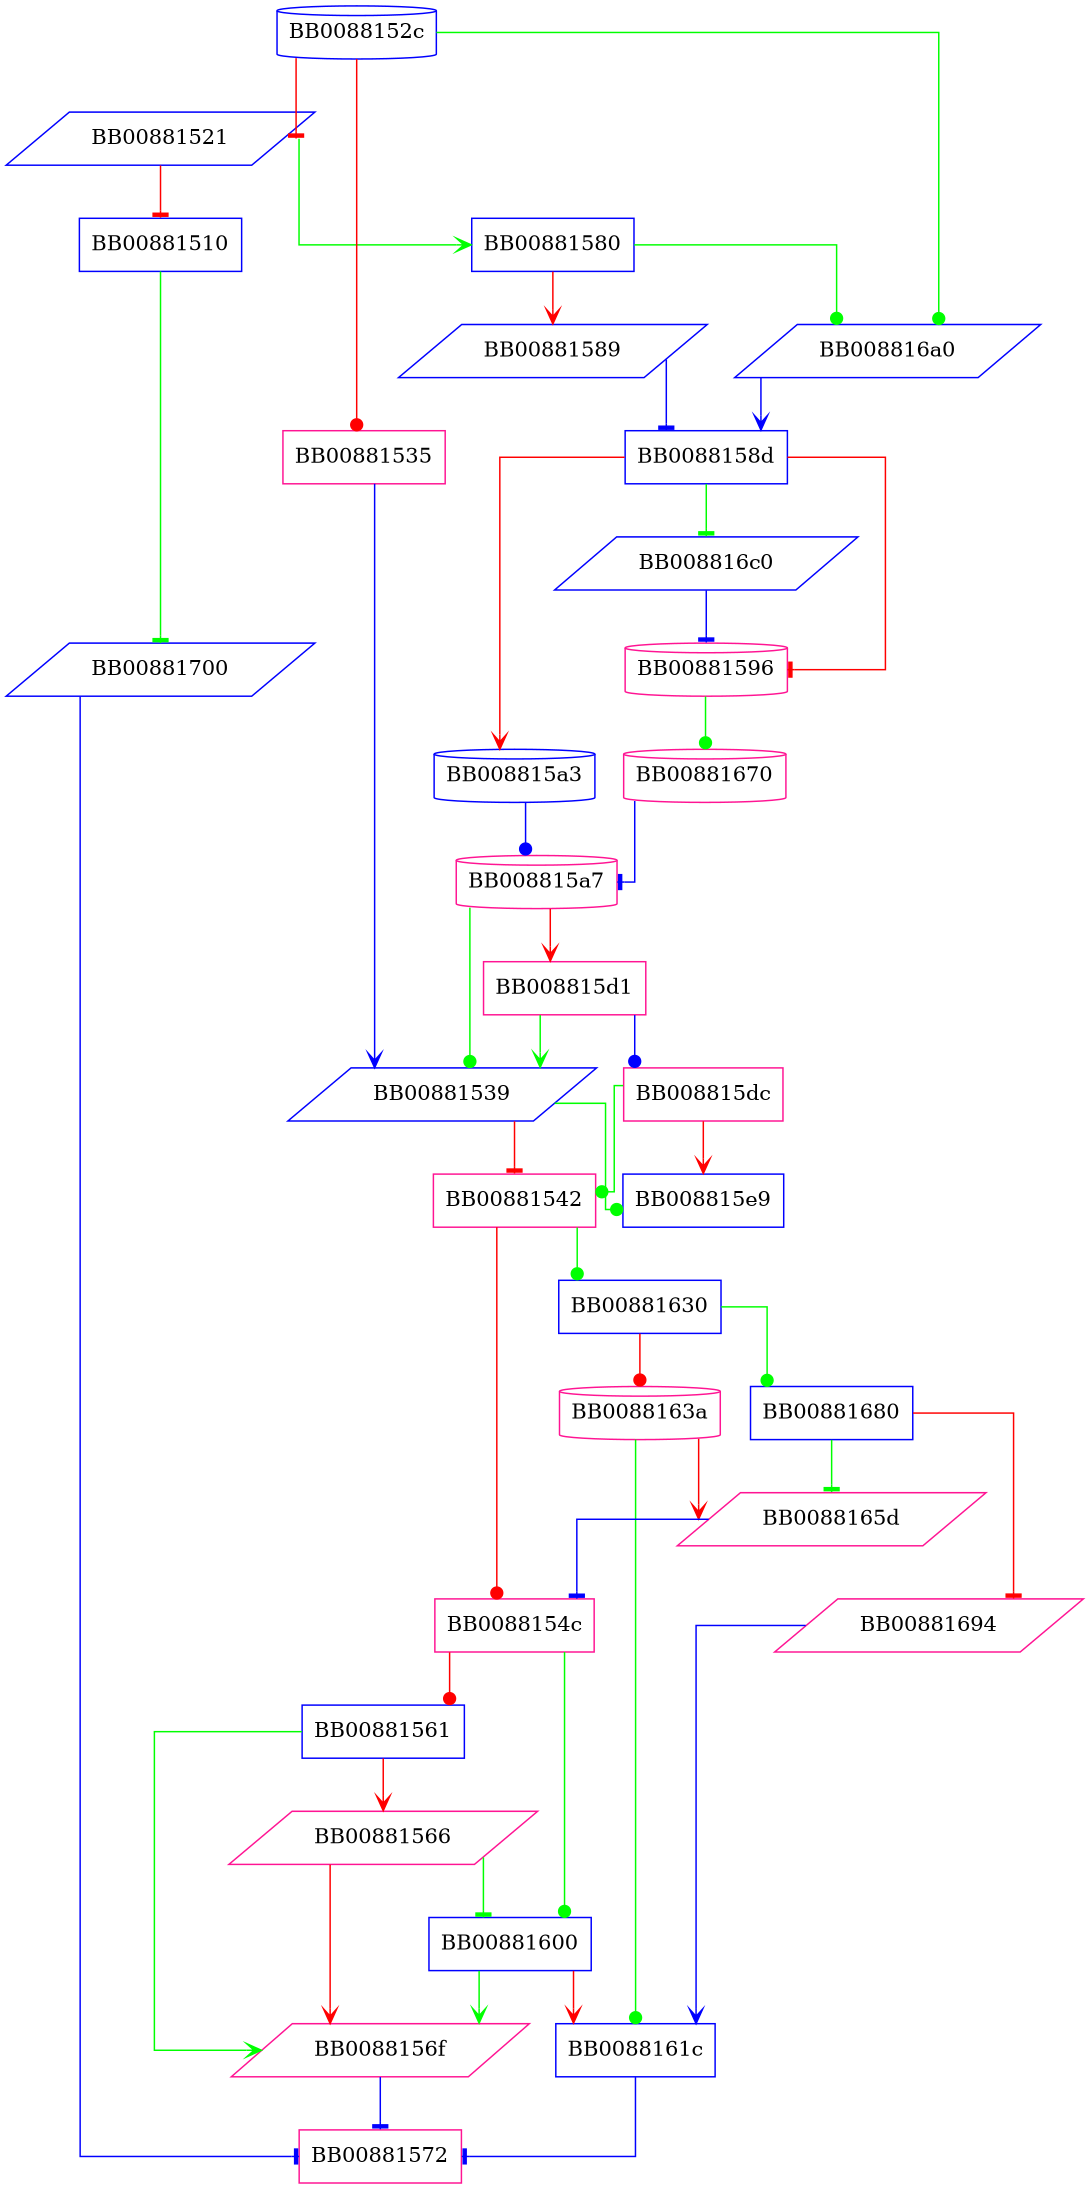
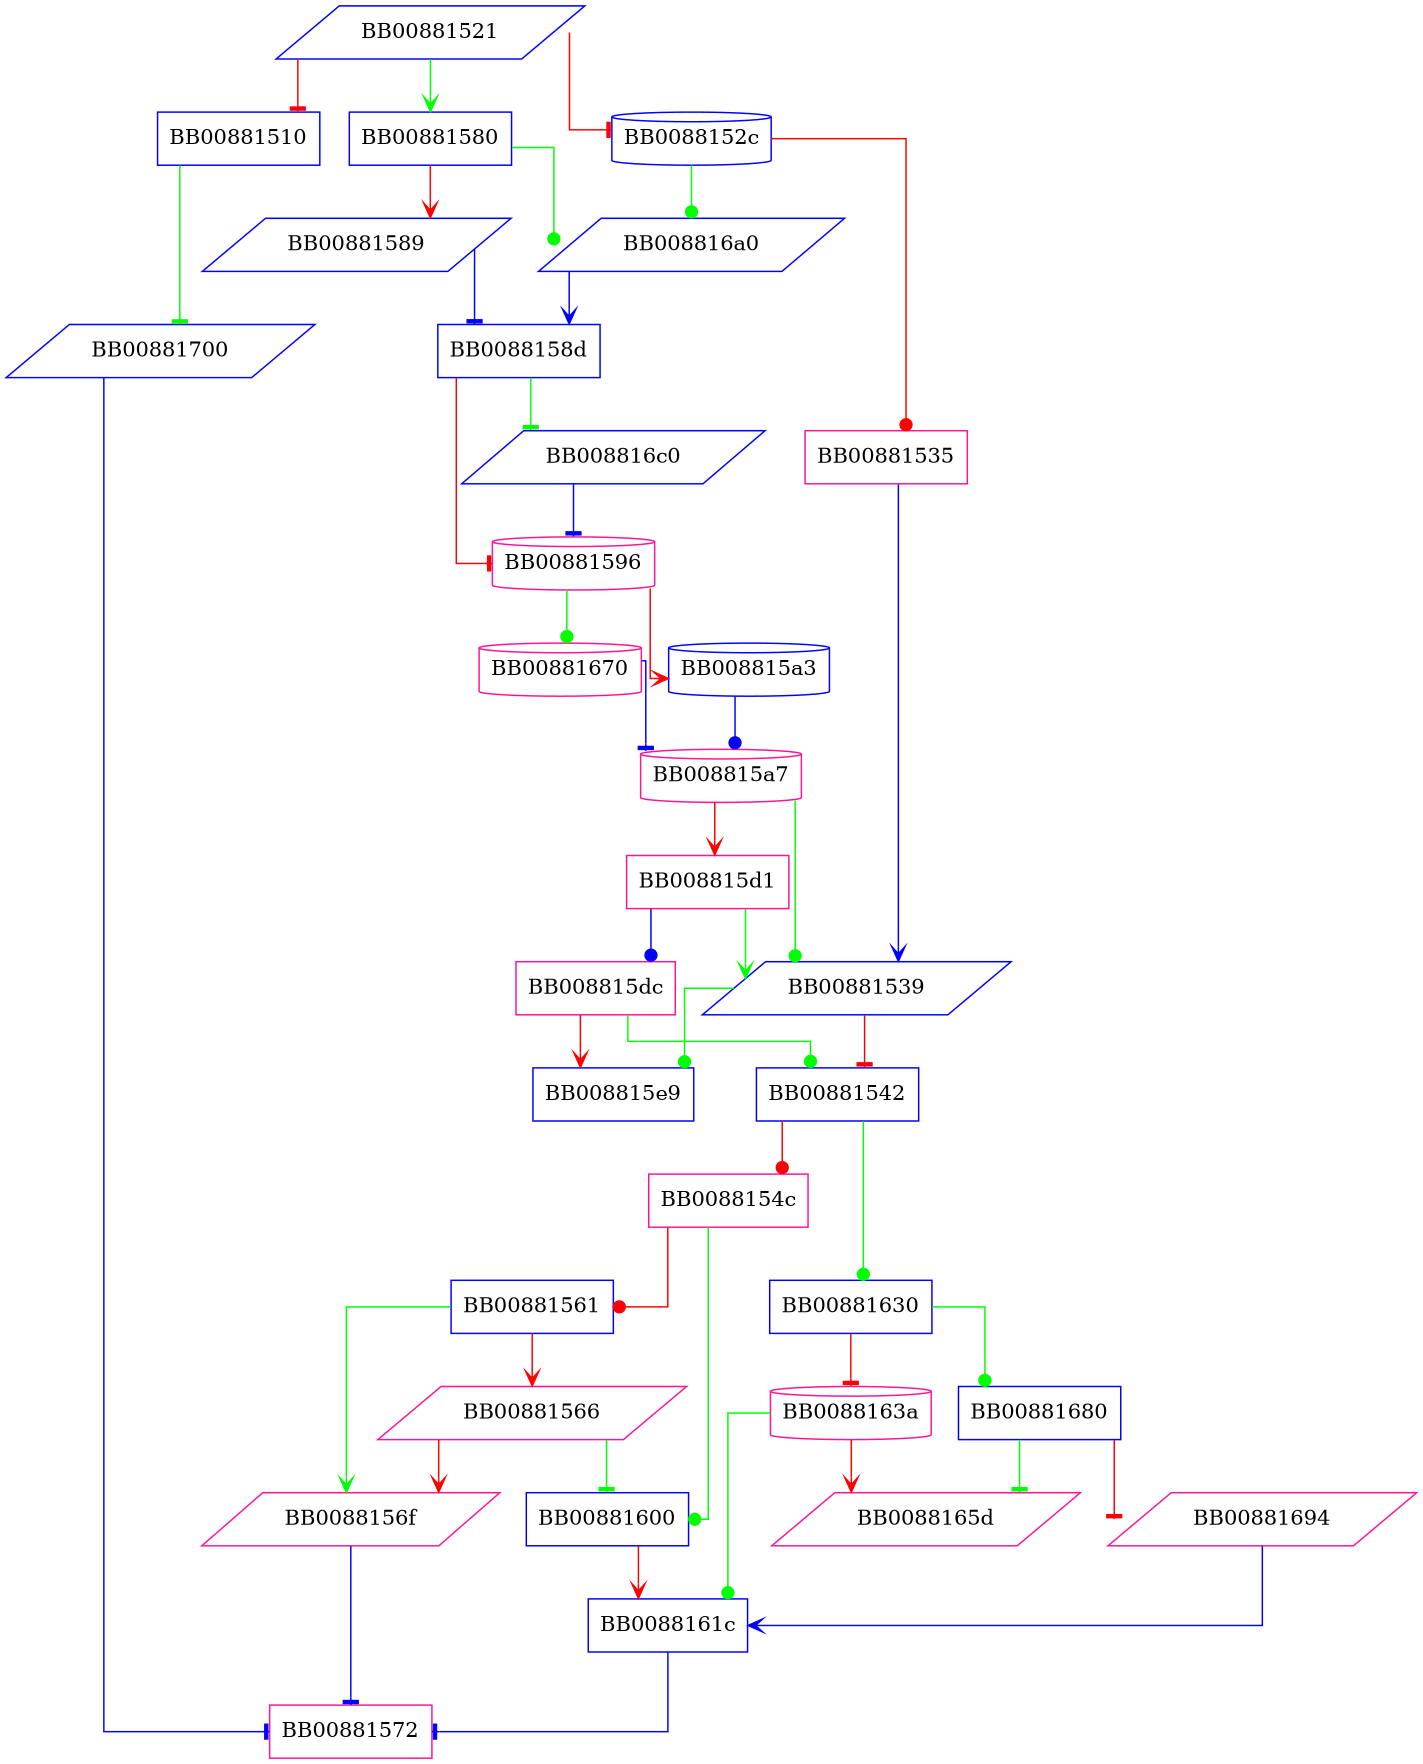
edge "BB0088152c" -> "BB00881521": reversed
edge "BB0088158d" -> "BB008815a3": now "BB00881596" -> "BB008815a3"
node "BB00881542": color deeppink -> blue
edge "BB00881630" -> "BB0088163a": arrowhead dot -> tee
edge "BB0088165d" -> "BB0088154c": removed
edge "BB00881600" -> "BB0088156f": removed
